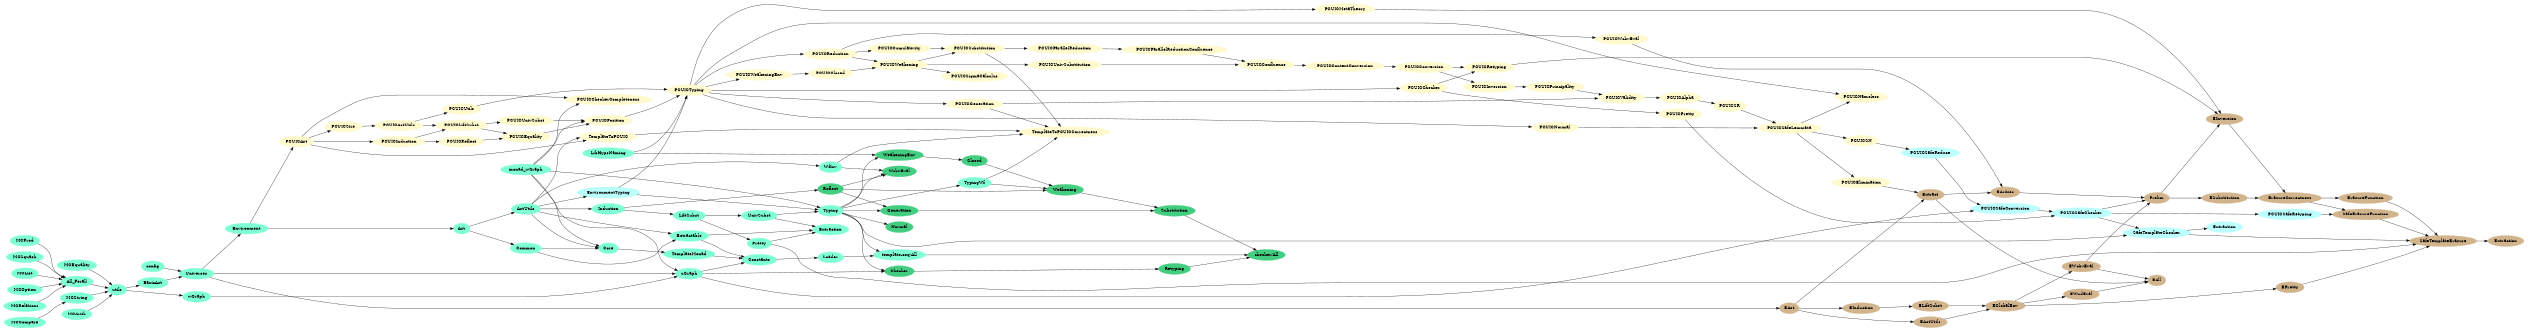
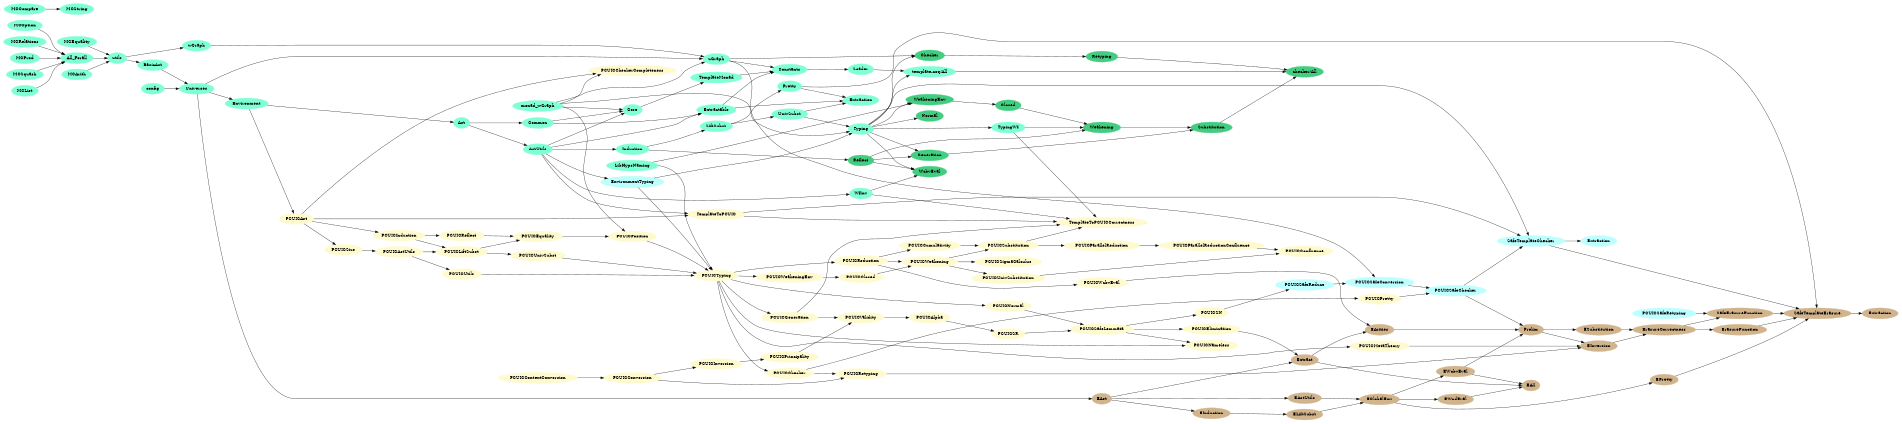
edge "PCUICConfluence" -> "PCUICContextConversion": removed
edge "PCUICUnivSubst" -> "PCUICPosition": now "PCUICUnivSubst" -> "PCUICTyping"
edge "TemplateToPCUIC" -> "SafeTemplateChecker": added
edge "PCUICSafeChecker" -> "PCUICSafeRetyping": removed
edge "MCString" -> "utils": removed
